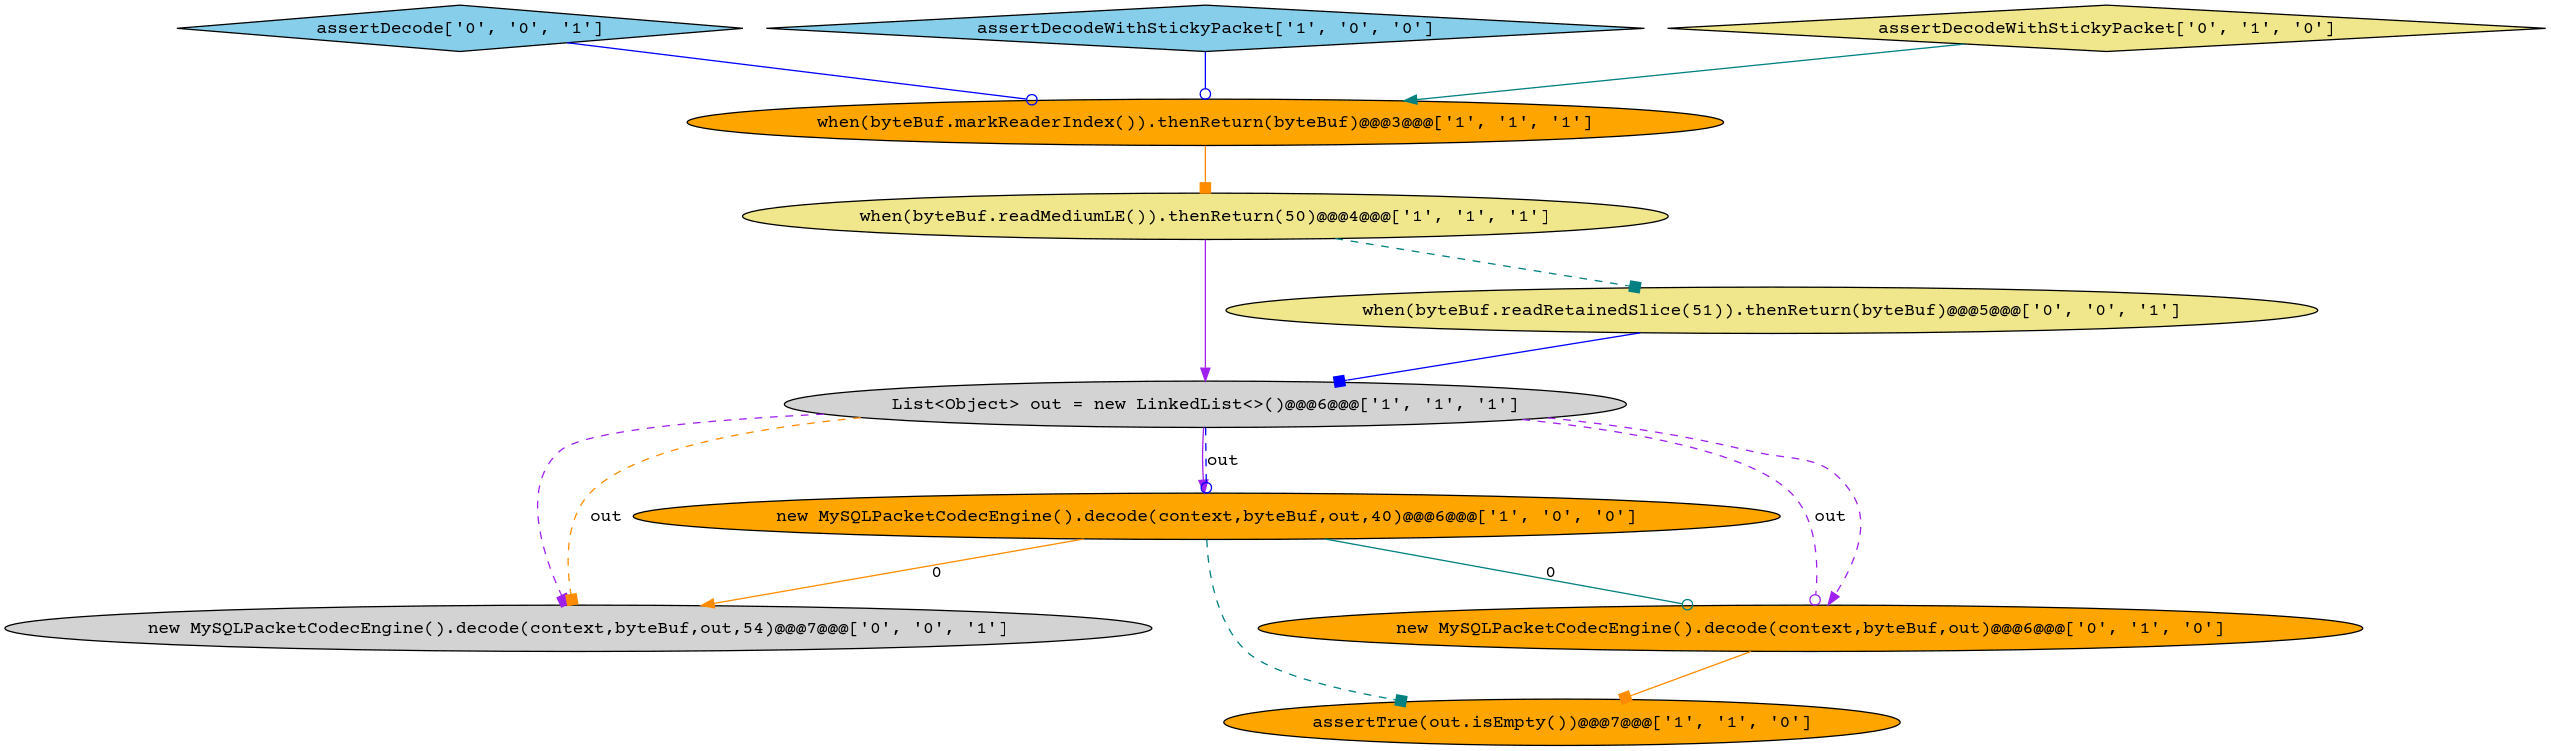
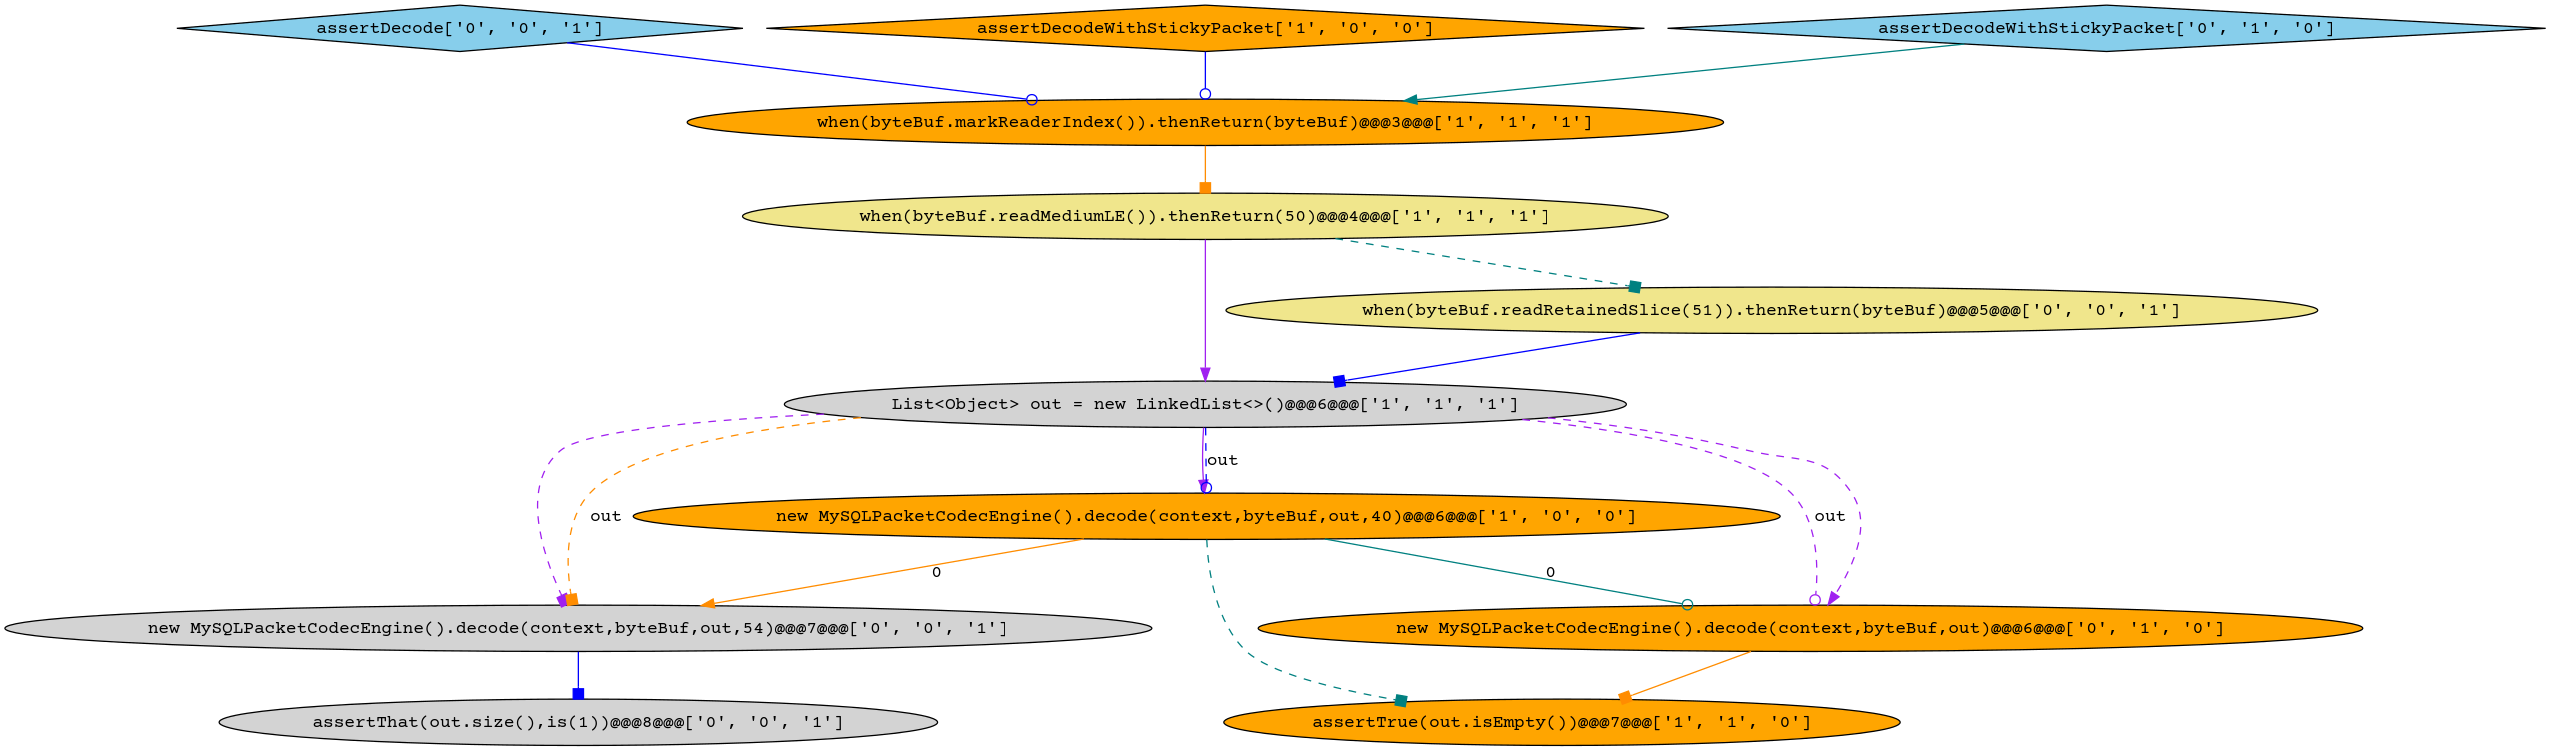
node "assertDecodeWithStickyPacket['1', '0', '0']": fillcolor skyblue -> orange
node "assertDecodeWithStickyPacket['0', '1', '0']": fillcolor khaki -> skyblue
node "assertThat(out.size(),is(1))@@@8@@@['0', '0', '1']": added
